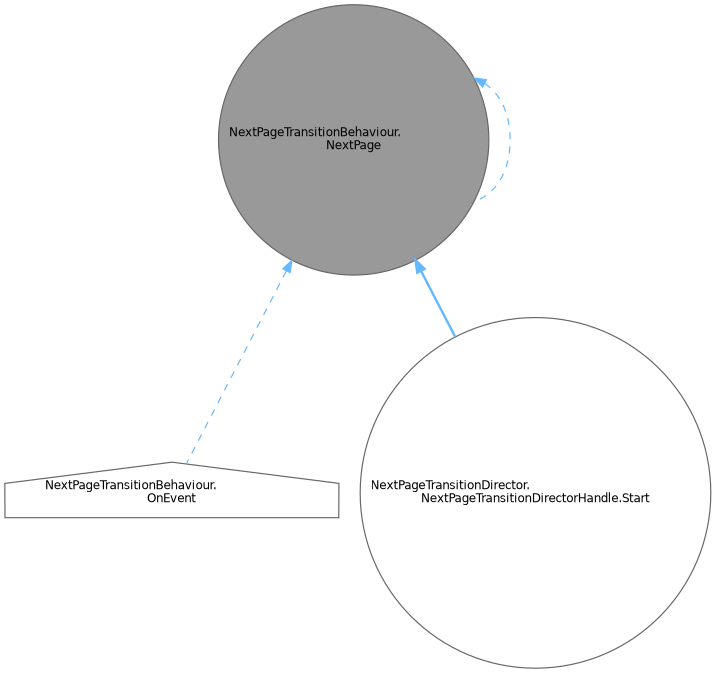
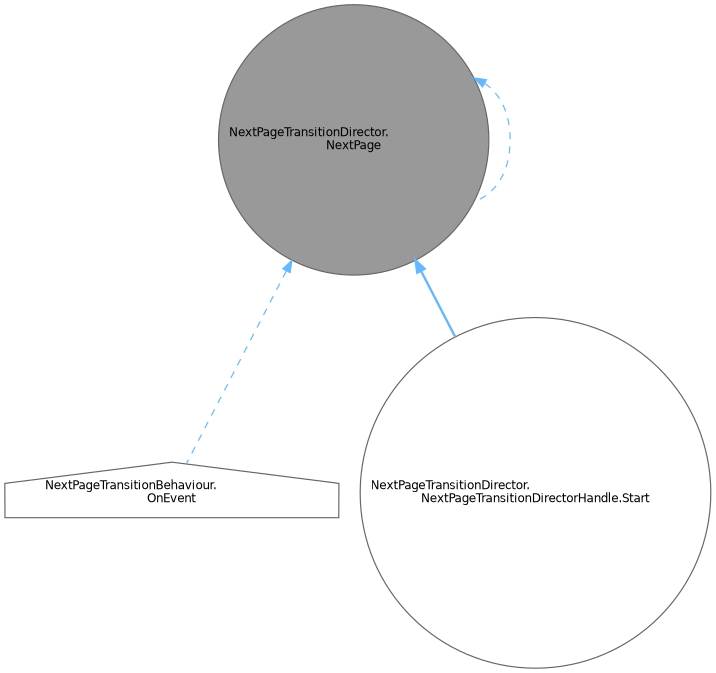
node "NextPageTransitionBehaviour. NextPage": label "NextPageTransitionBehaviour. NextPage" -> "NextPageTransitionDirector. NextPage"
